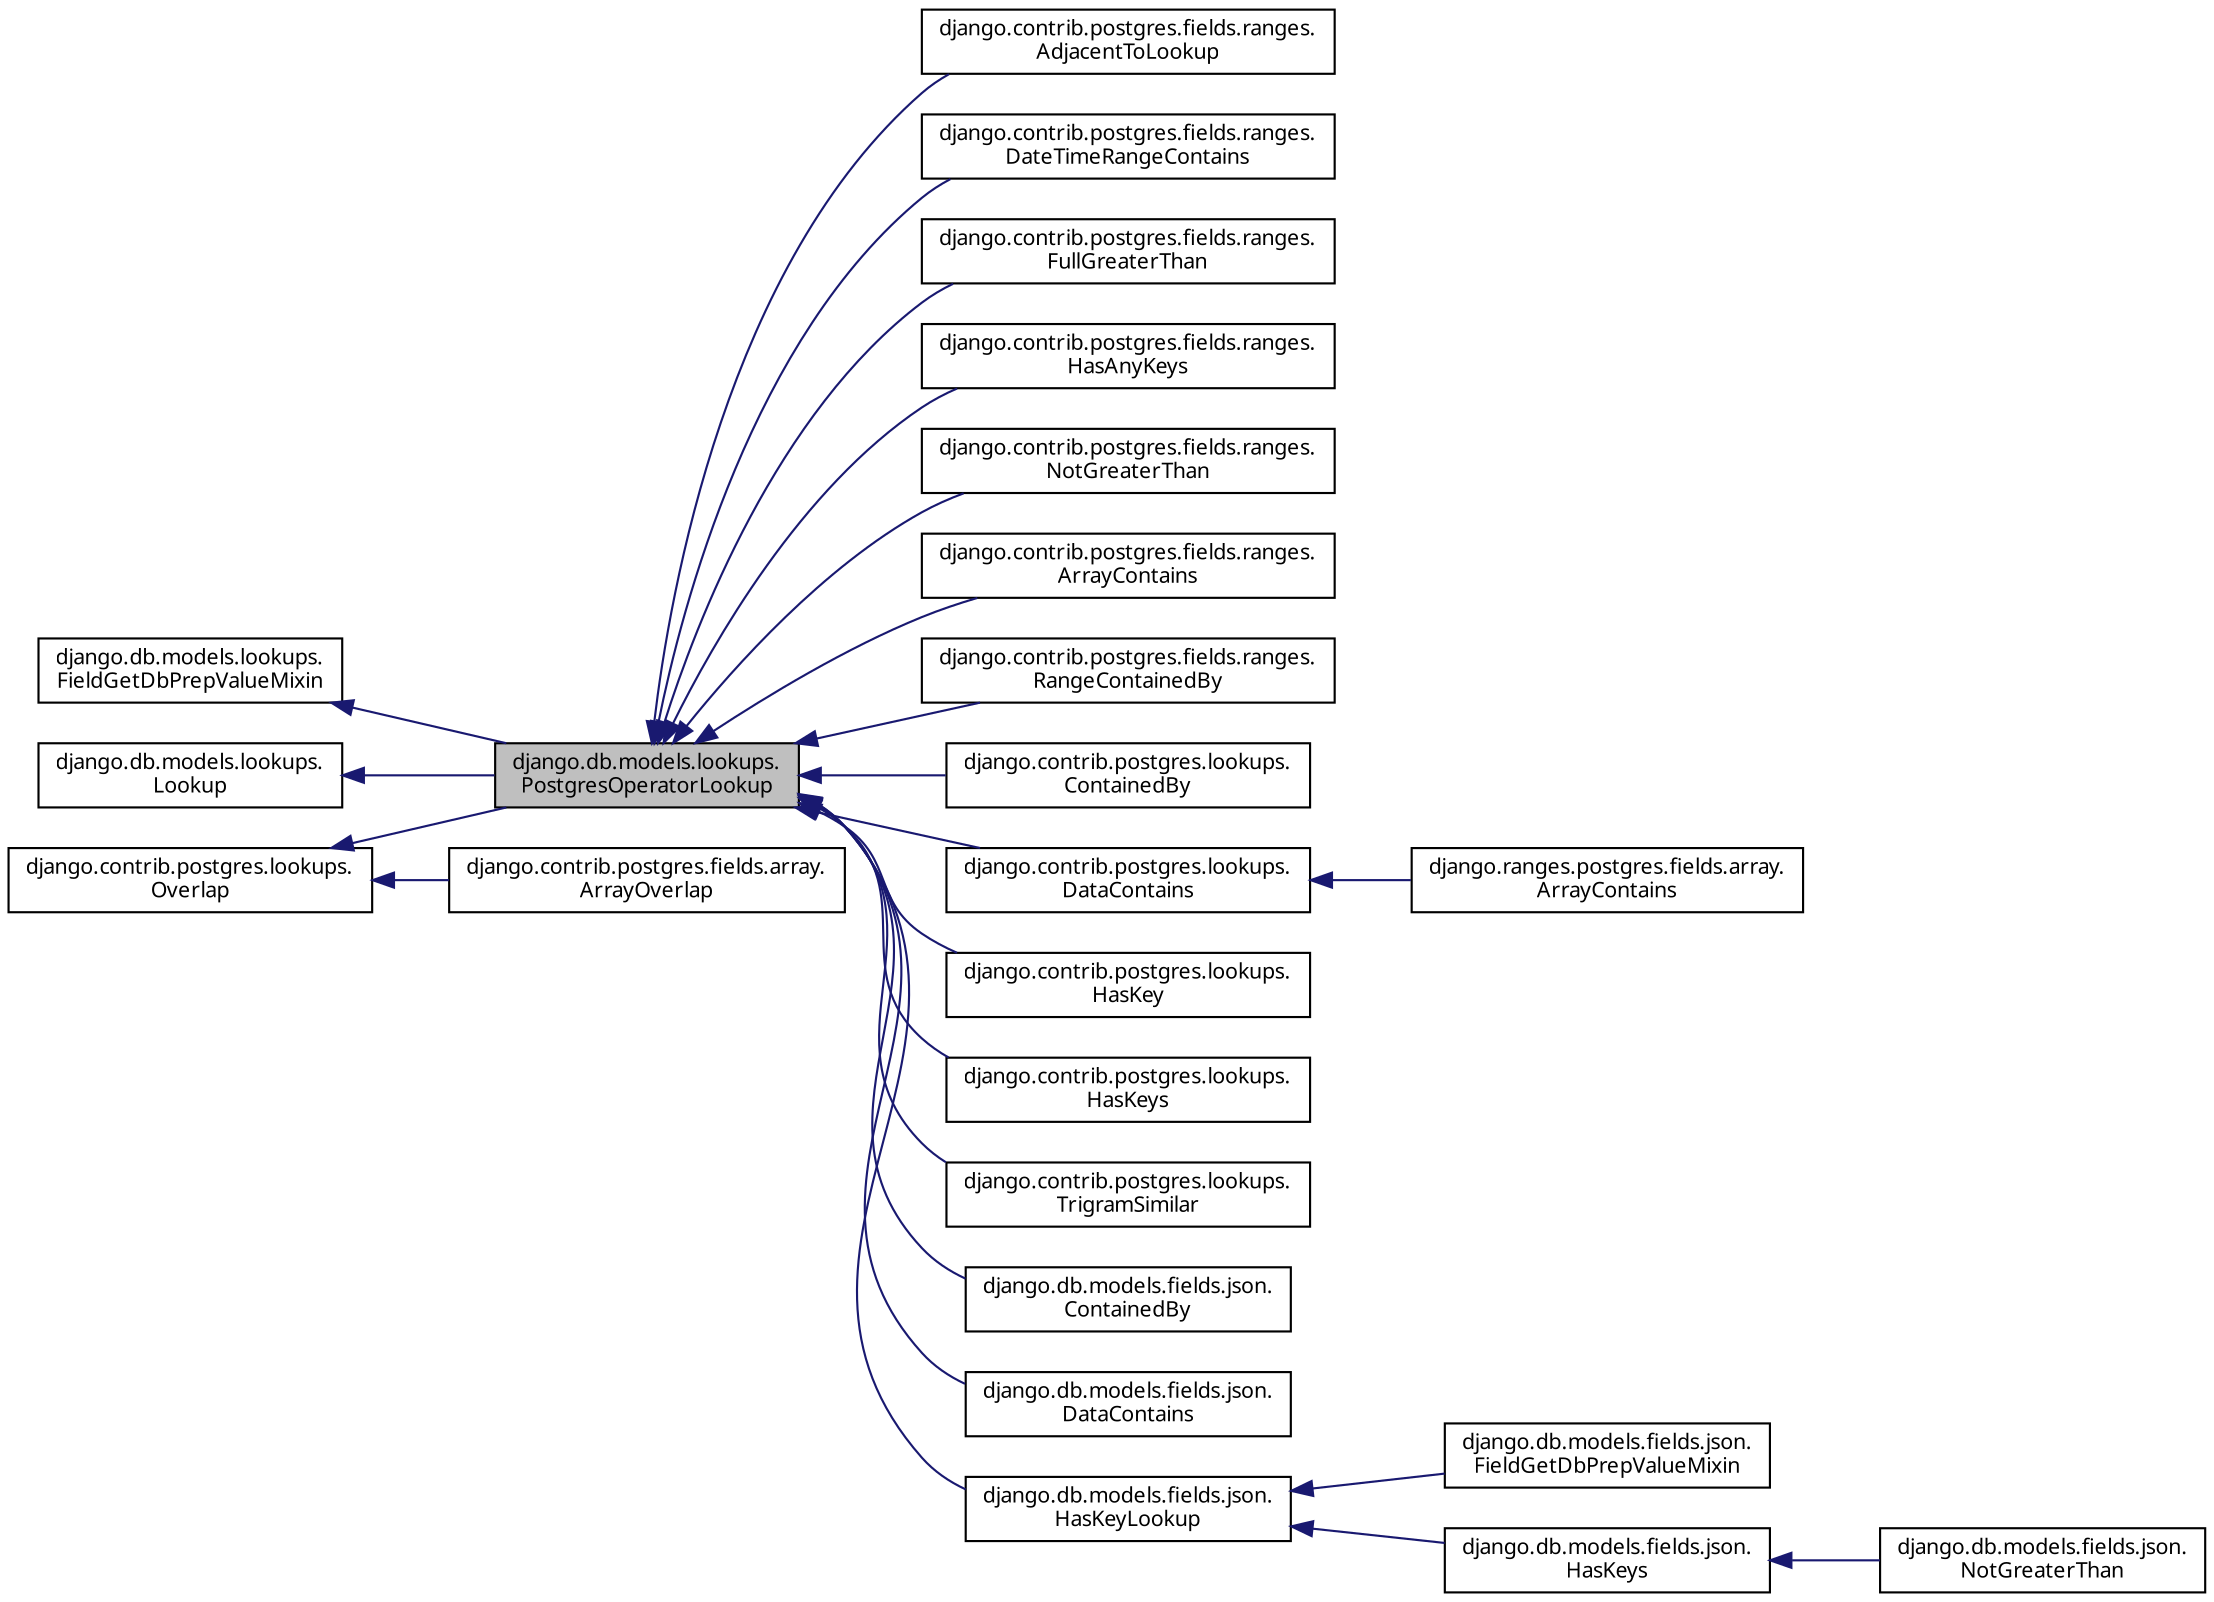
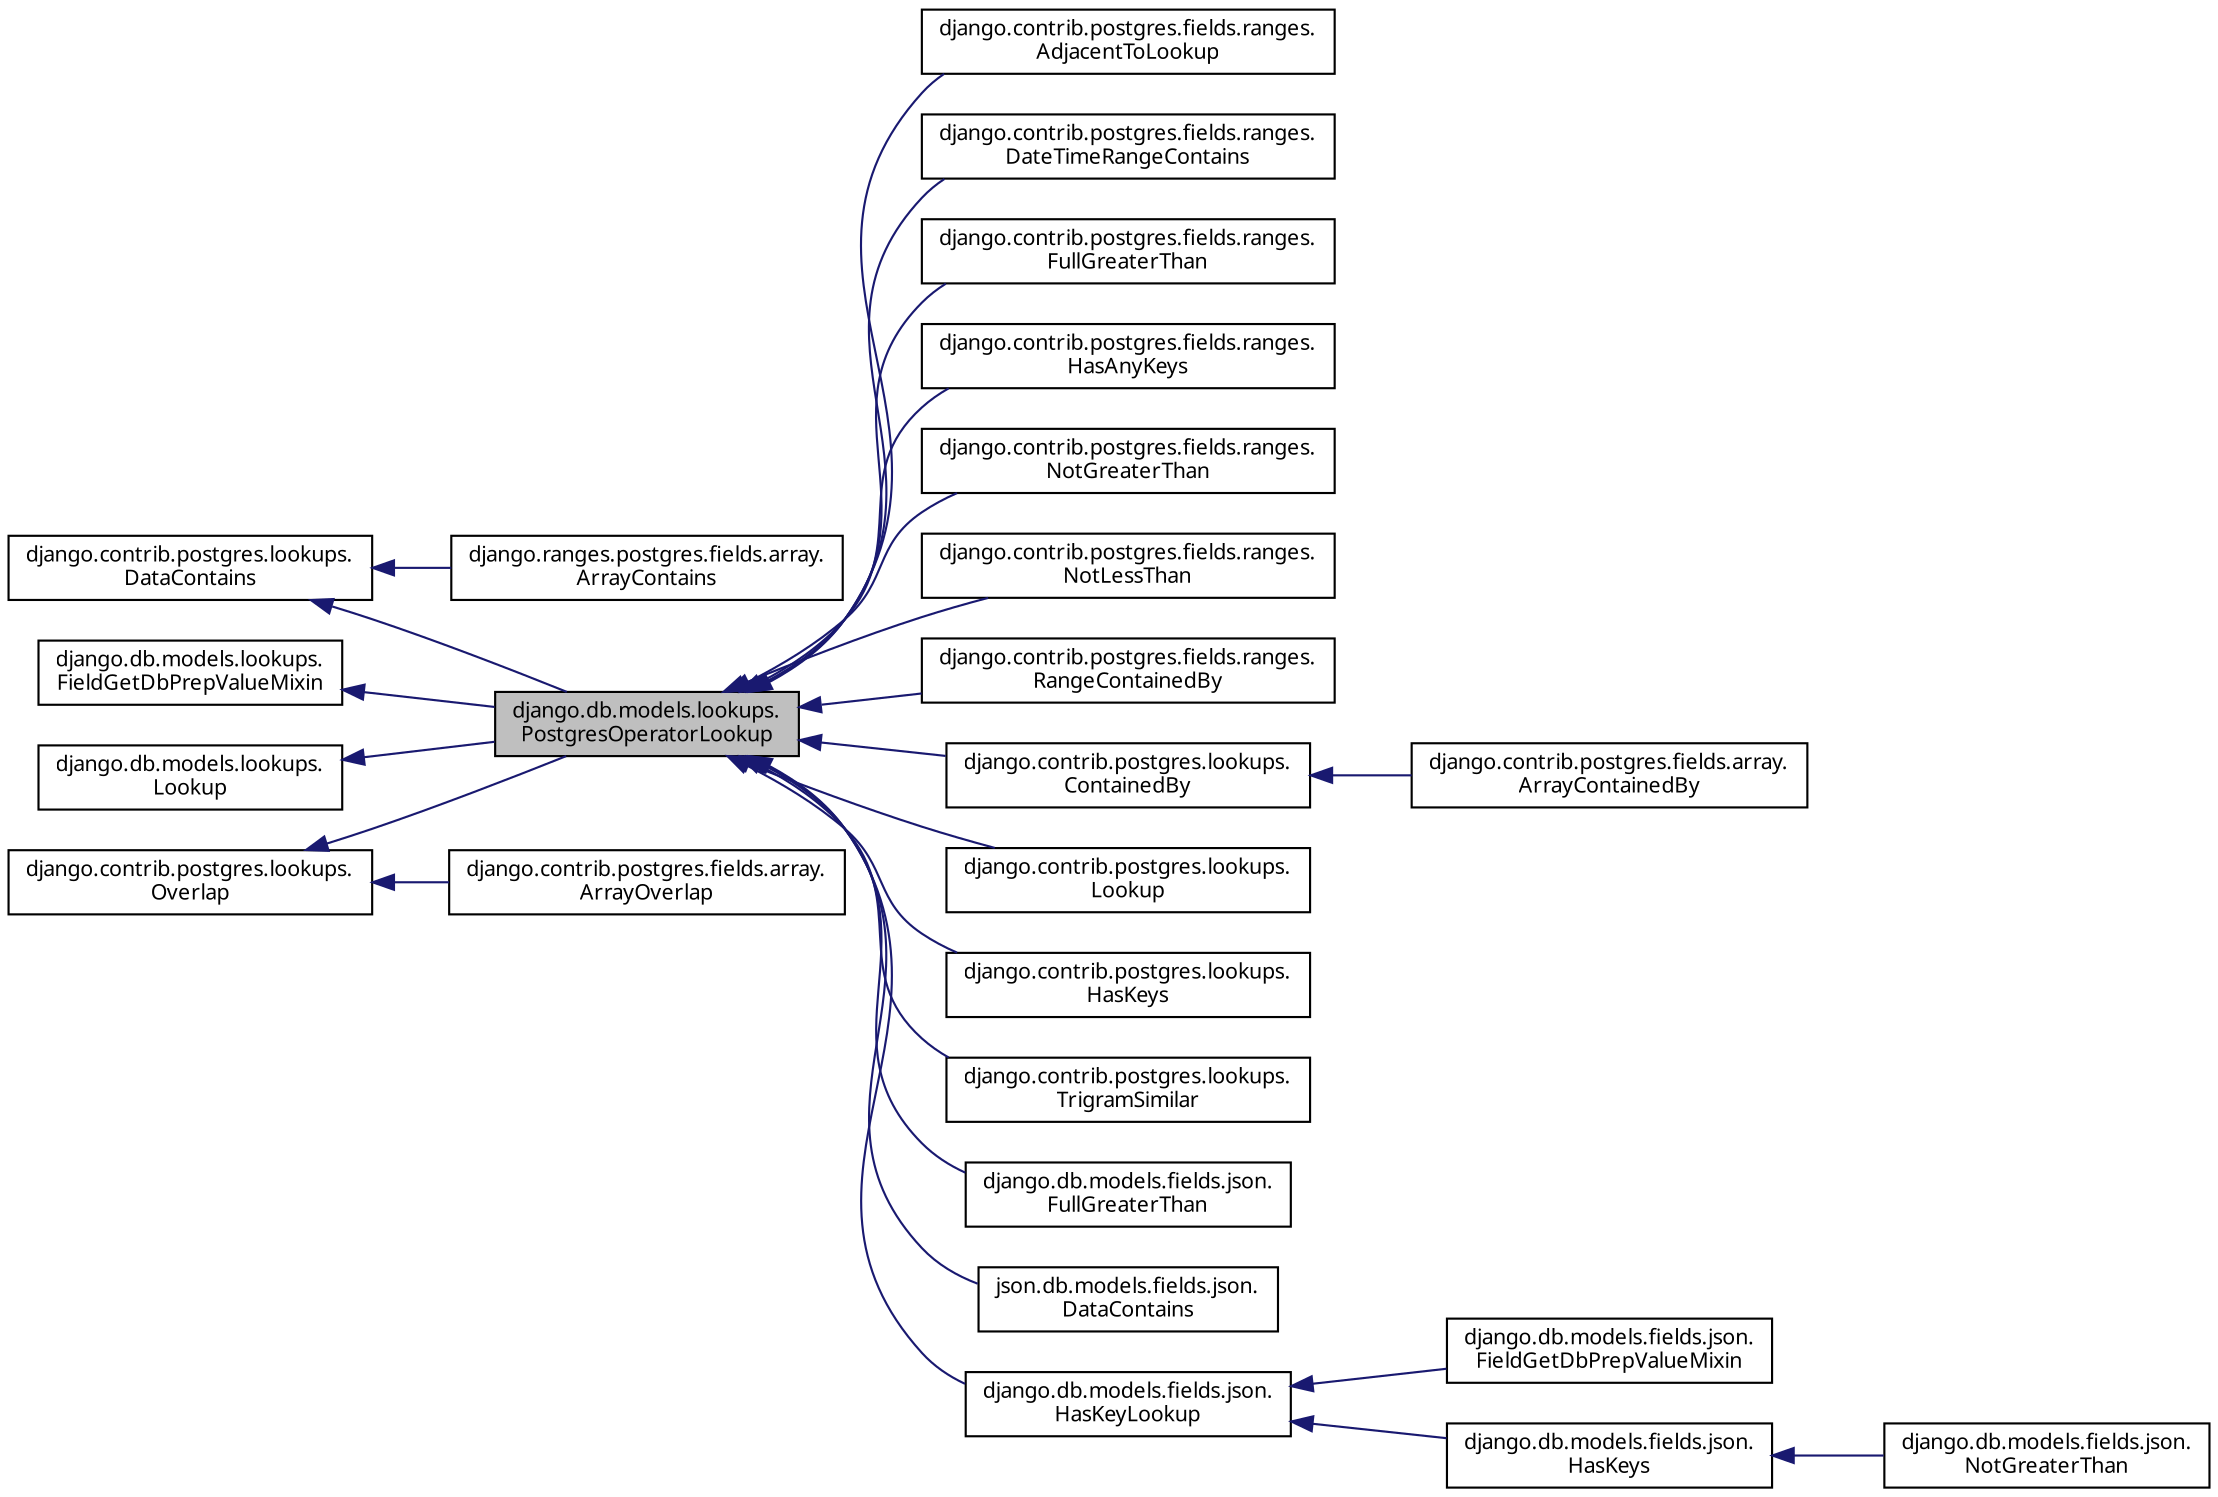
node "django.contrib.postgres.fields.ranges. ArrayContains": label "django.contrib.postgres.fields.ranges. ArrayContains" -> "django.contrib.postgres.fields.ranges. NotLessThan"
node "django.contrib.postgres.fields.array. ArrayContainedBy": added
edge "django.contrib.postgres.lookups. DataContains" -> "django.db.models.lookups. PostgresOperatorLookup": reversed
node "django.contrib.postgres.lookups. HasKey": label "django.contrib.postgres.lookups. HasKey" -> "django.contrib.postgres.lookups. Lookup"
node "django.db.models.fields.json. ContainedBy": label "django.db.models.fields.json. ContainedBy" -> "django.db.models.fields.json. FullGreaterThan"
node "django.db.models.fields.json. DataContains": label "django.db.models.fields.json. DataContains" -> "json.db.models.fields.json. DataContains"
